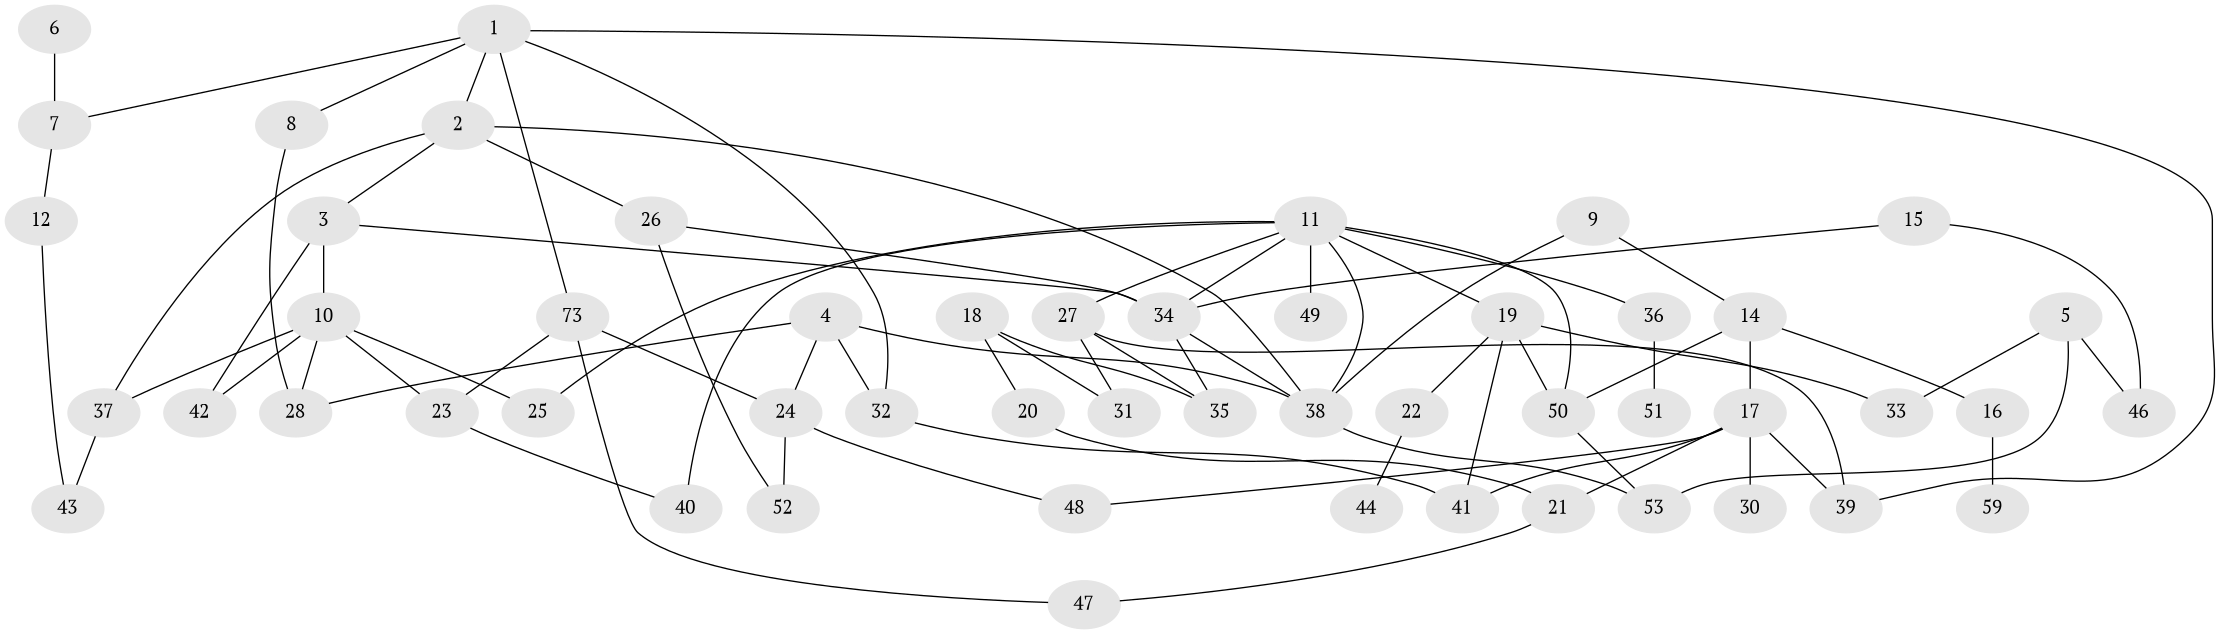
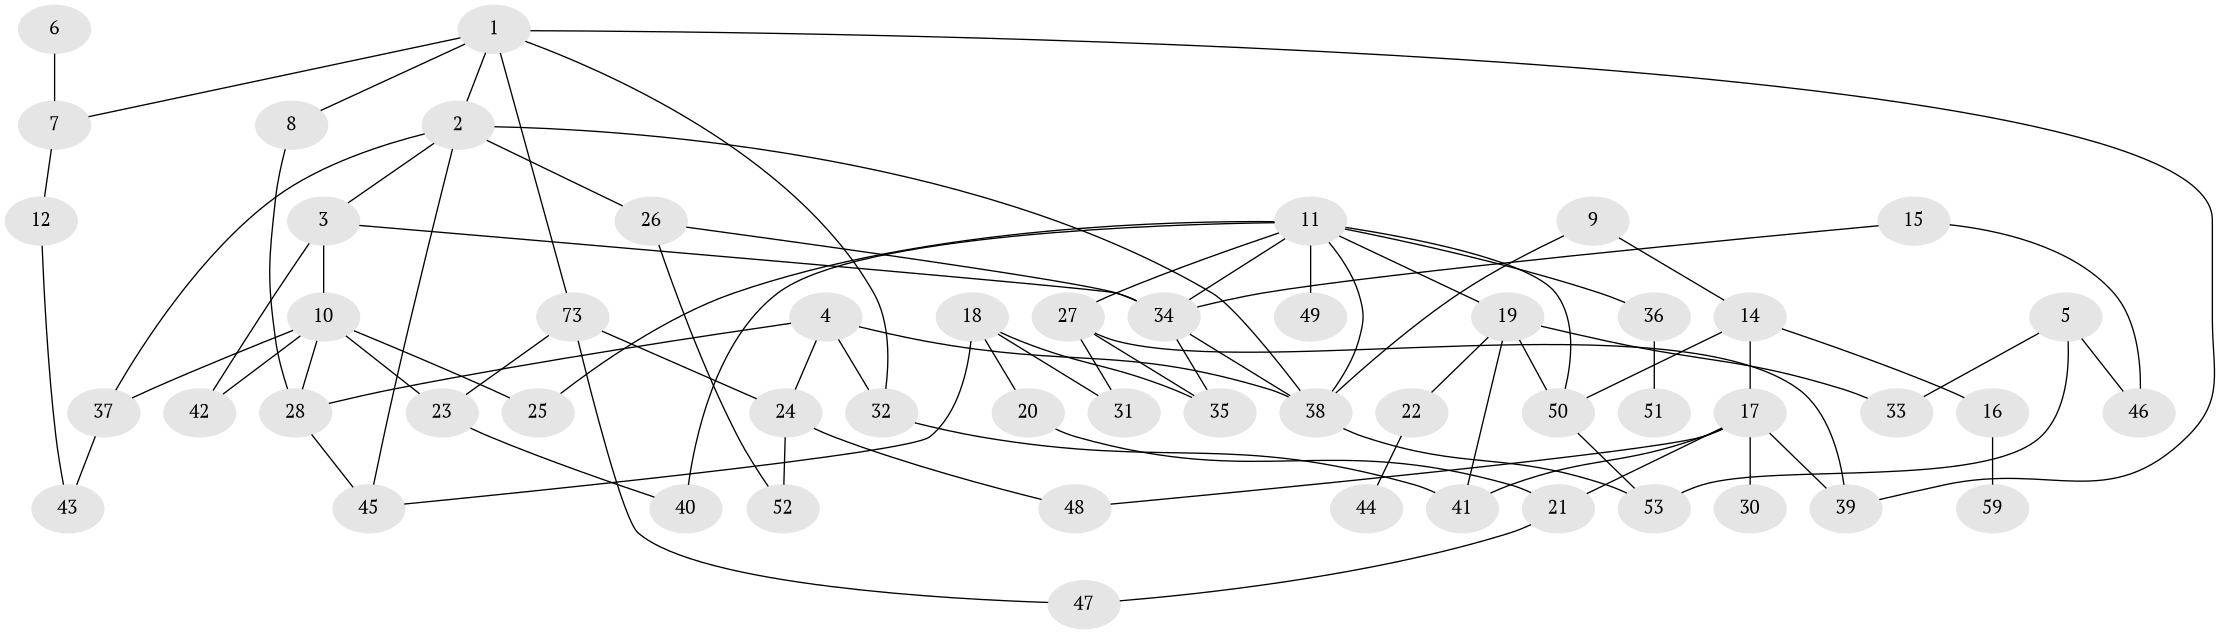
node "45": added
